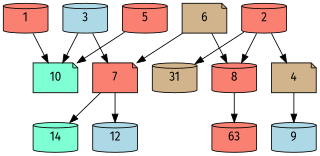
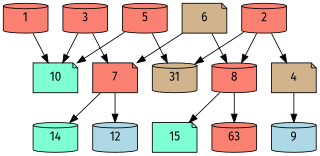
node "3": fillcolor lightblue -> salmon
edge "5" -> "31": added
node "15": added
